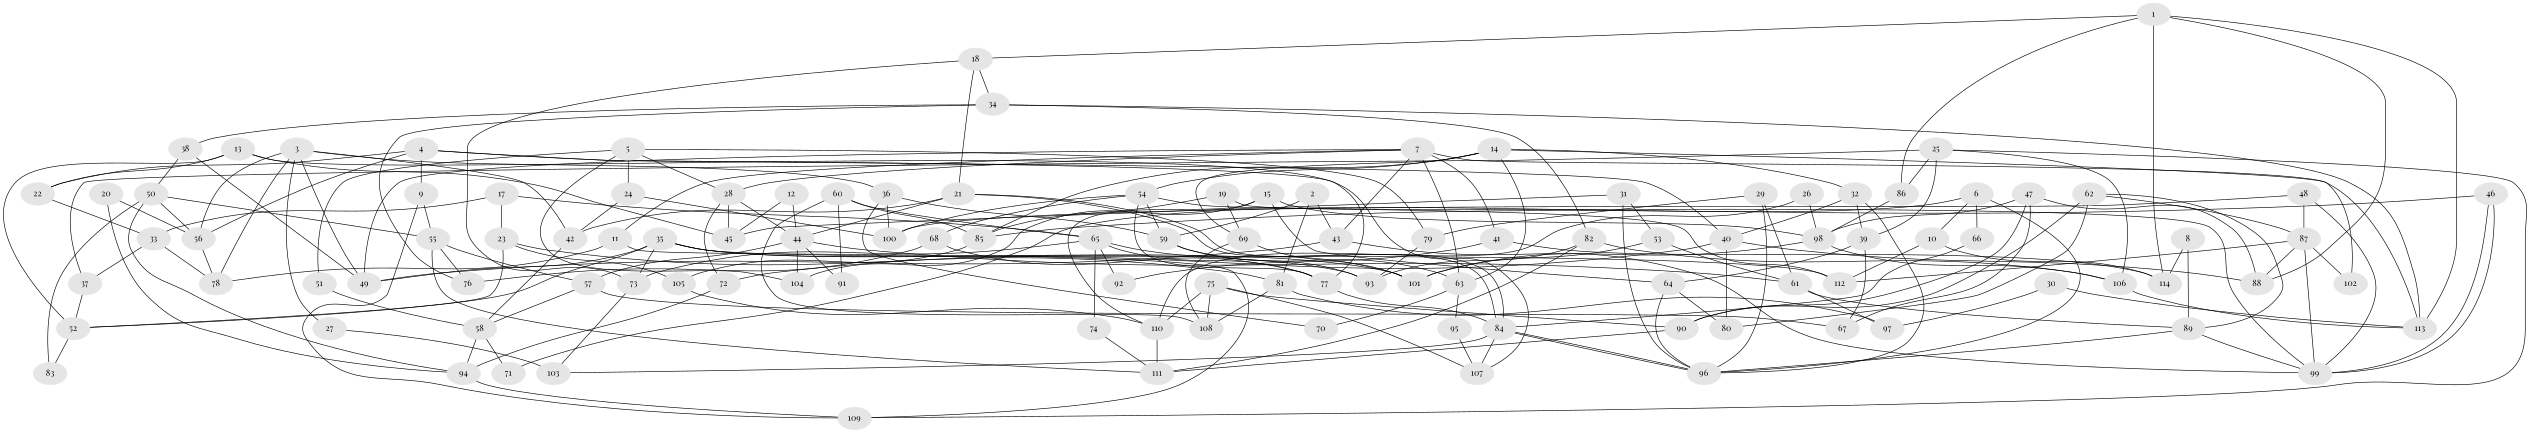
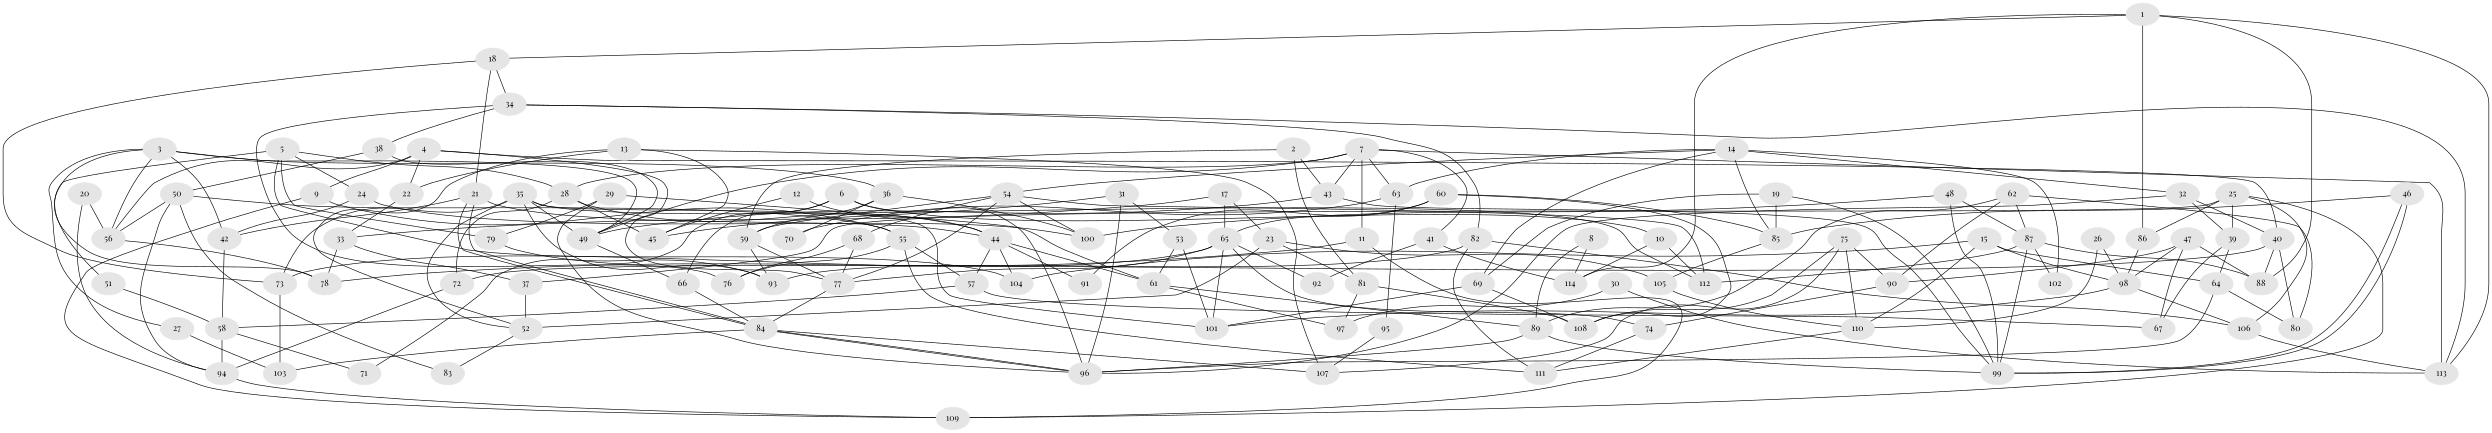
edge "59" -- "63": now "59" -- "77"
edge "49" -- "66": added
edge "90" -- "111": now "90" -- "74"
